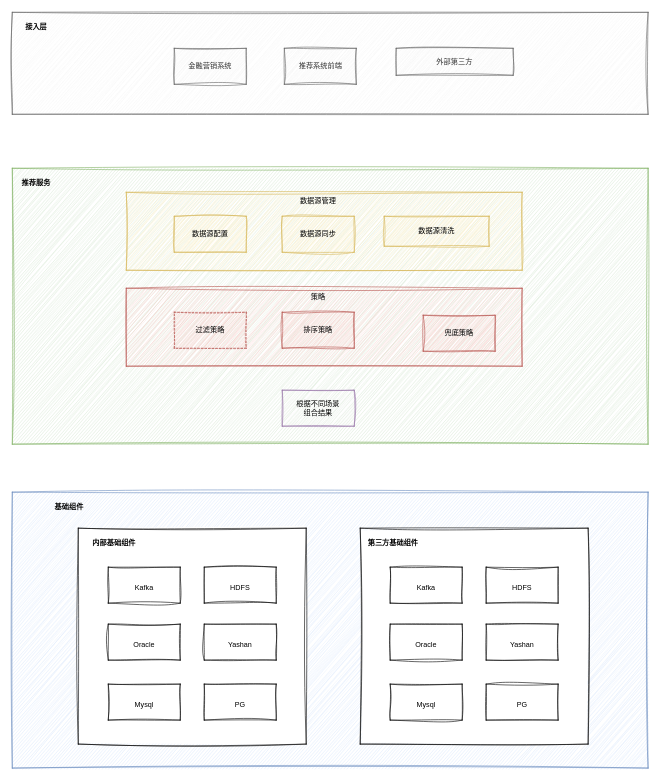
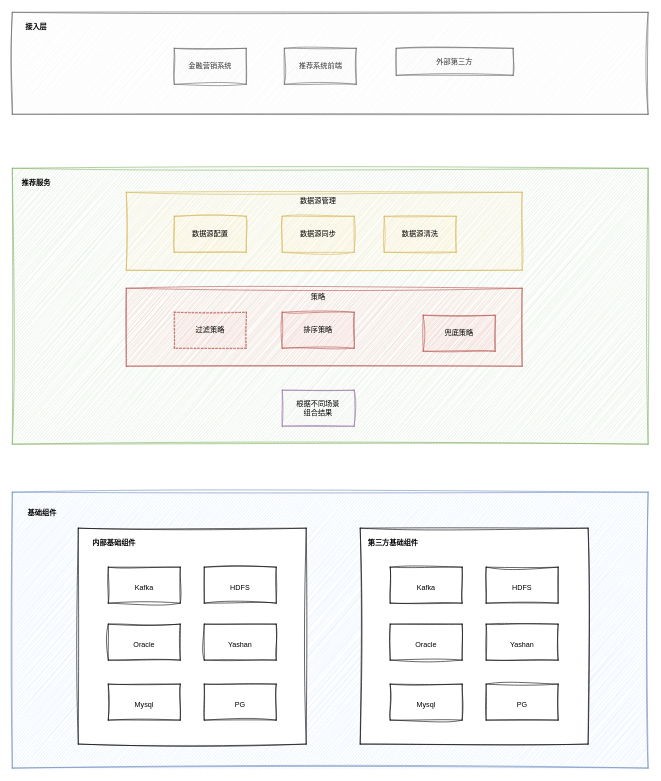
node "数据源清洗": size 105x30 -> 72x36
node "基础组件": moved (69, 507) -> (42, 513)
